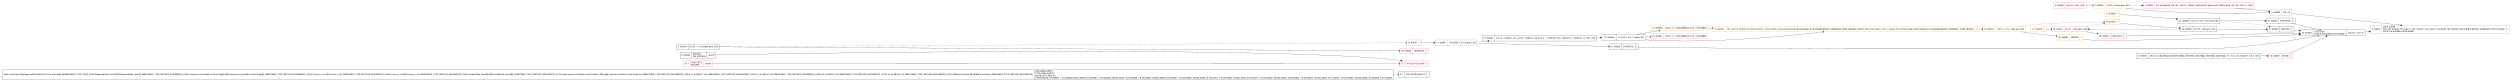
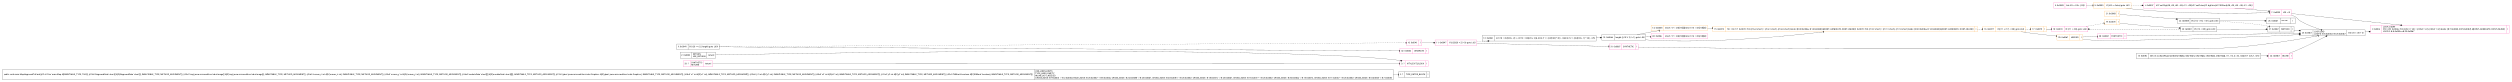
node "26: 0x00b7": text "SYNTHETIC" -> "INLINE"
edge "16: 0x0077" -> "19: 0x007e": now "16: 0x0077" -> "17: 0x0079"
edge "26: 0x00b7" -> "25: 0x00b7": now "7: 0x0030" -> "25: 0x00b7"
edge "18: 0x007c" -> "28: 0x00b7": now "29: 0x00b7" -> "28: 0x00b7"
node "13: 0x0066": text "lif ((r19 % 2) != 1) goto L59l" -> "length ((r19 % 2) != 1) goto L59l"
node "31: 0x00b7": color black -> deeppink
node "0: ?": text "MTH_ENTER_BLOCK" -> "TYPE_ENTER_BLOCK"
